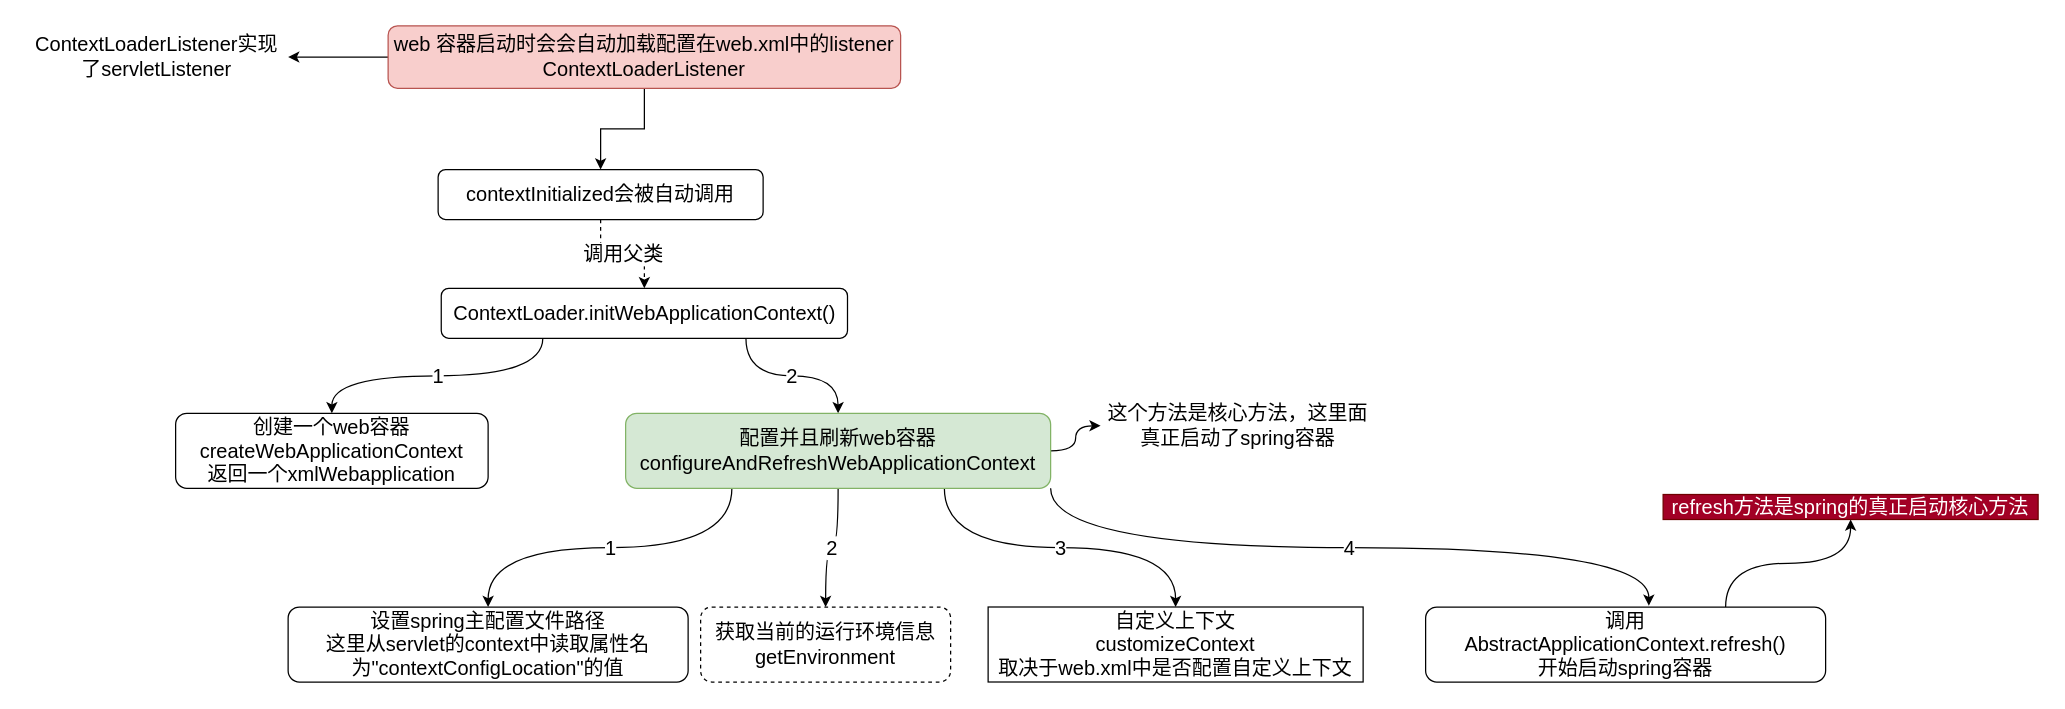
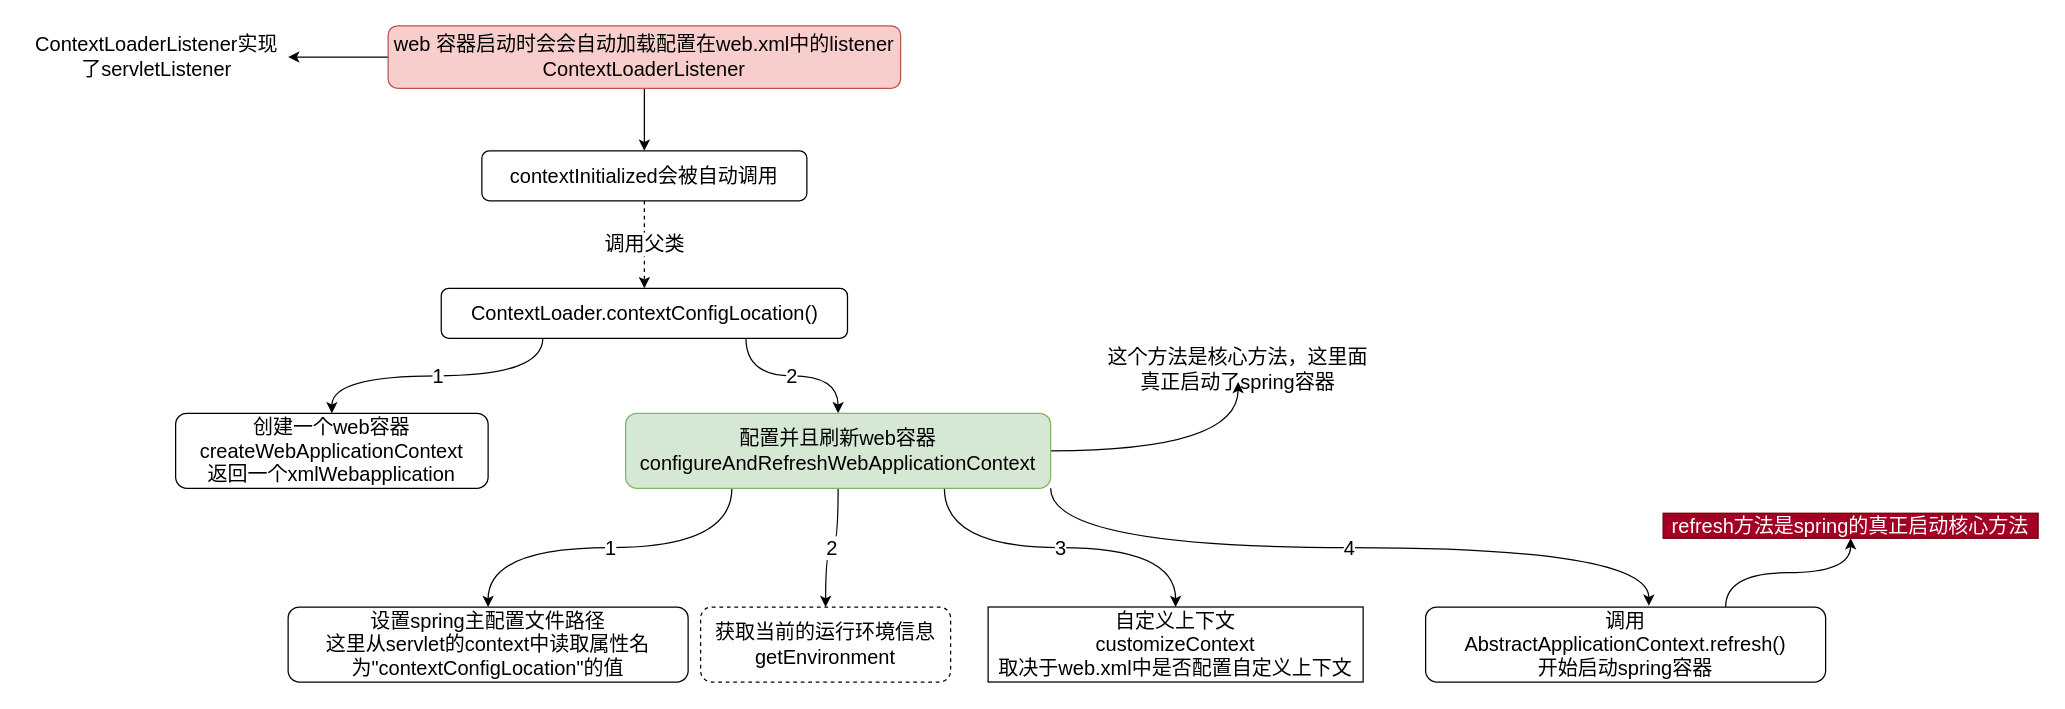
node "contextInitialized会被自动调用": moved (601, 194) -> (644, 176)
node "ContextLoader.initWebApplicationContext()": label "ContextLoader.initWebApplicationContext()" -> "ContextLoader.contextConfigLocation()"
node "这个方法是核心方法，这里面真正启动了spring容器": moved (1238, 426) -> (1238, 369)
node "refresh方法是spring的真正启动核心方法": moved (1851, 507) -> (1851, 526)
